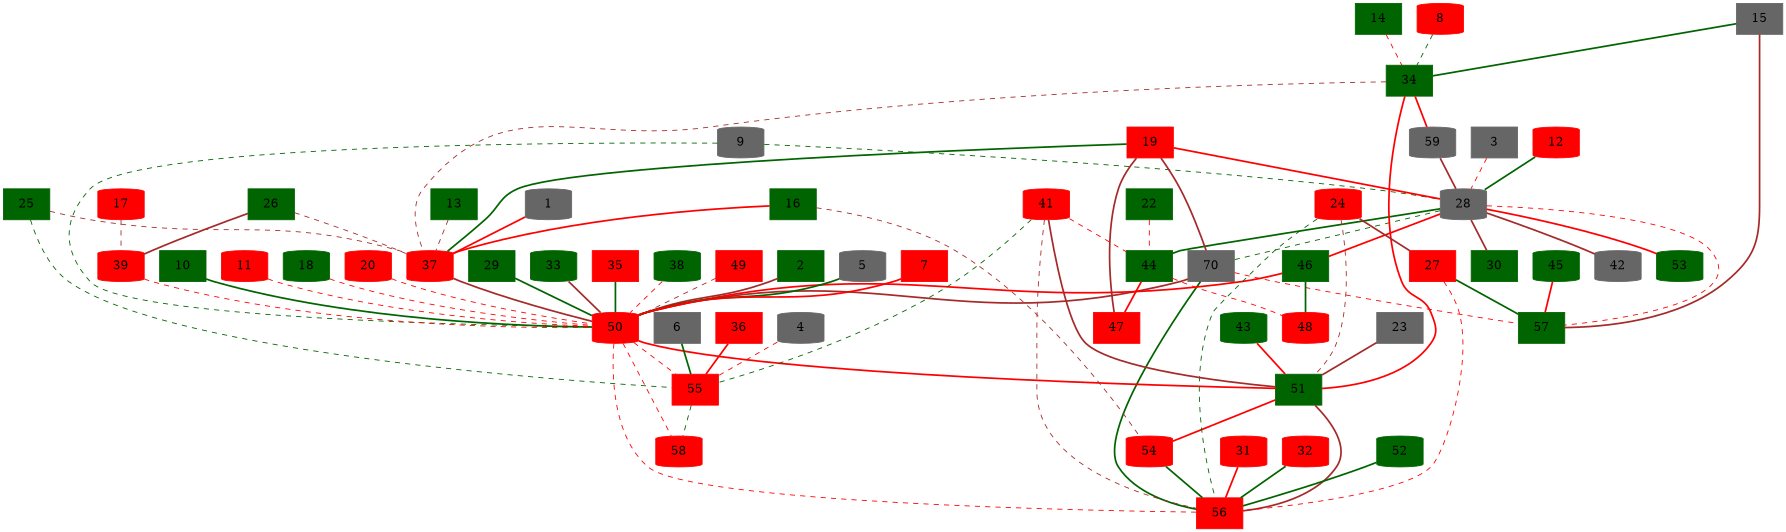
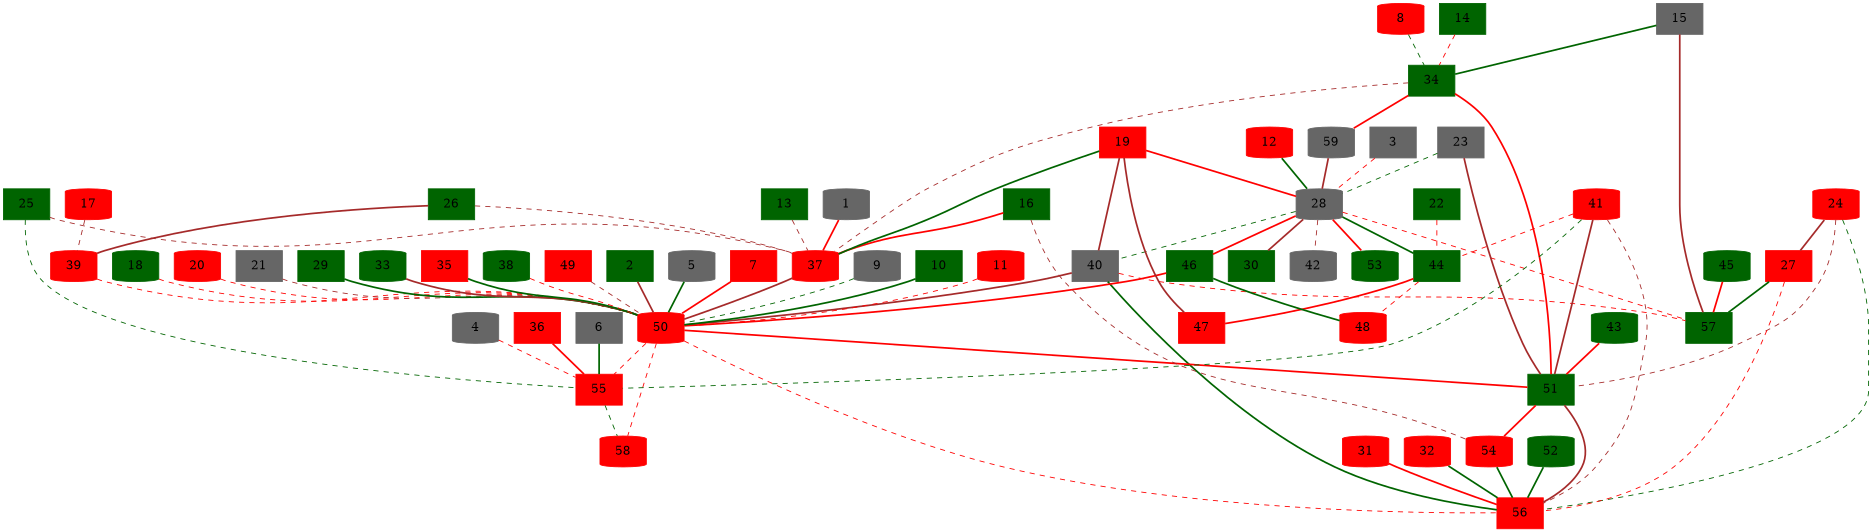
edge "9" -- "28": now "23" -- "28"
edge "28" -- "42": style bold -> dashed
node "21": added
node "70": label "70" -> "40"
